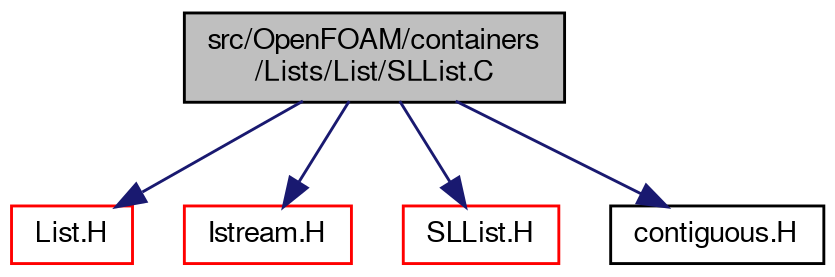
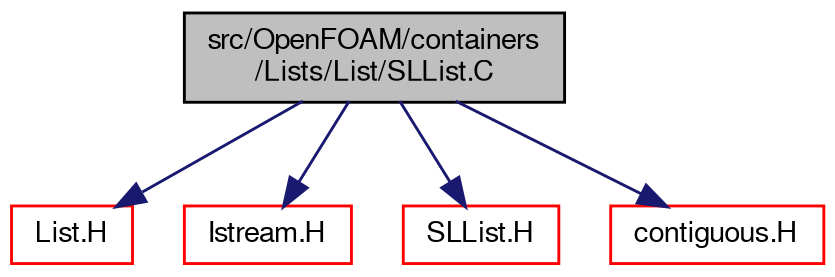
node "contiguous.H": color black -> red
